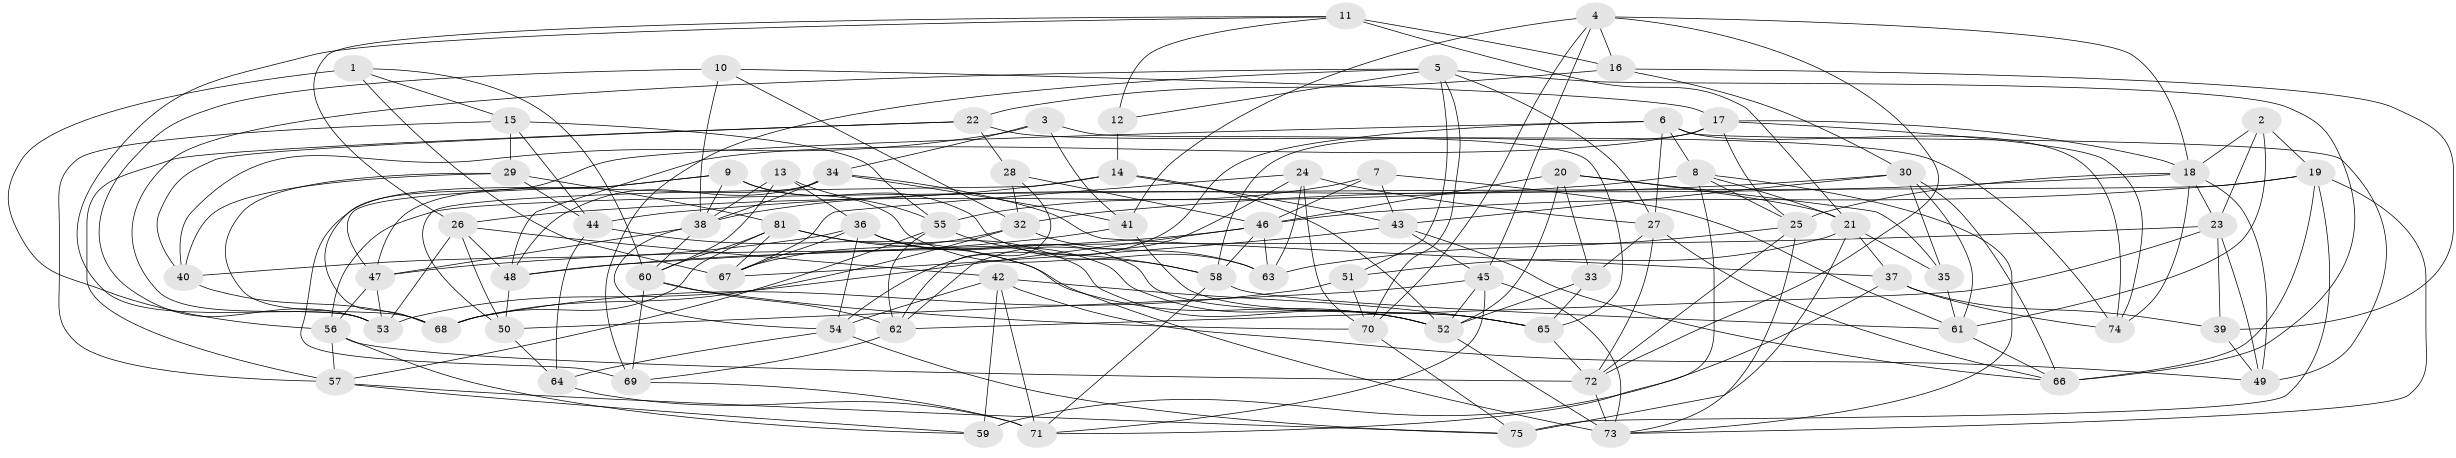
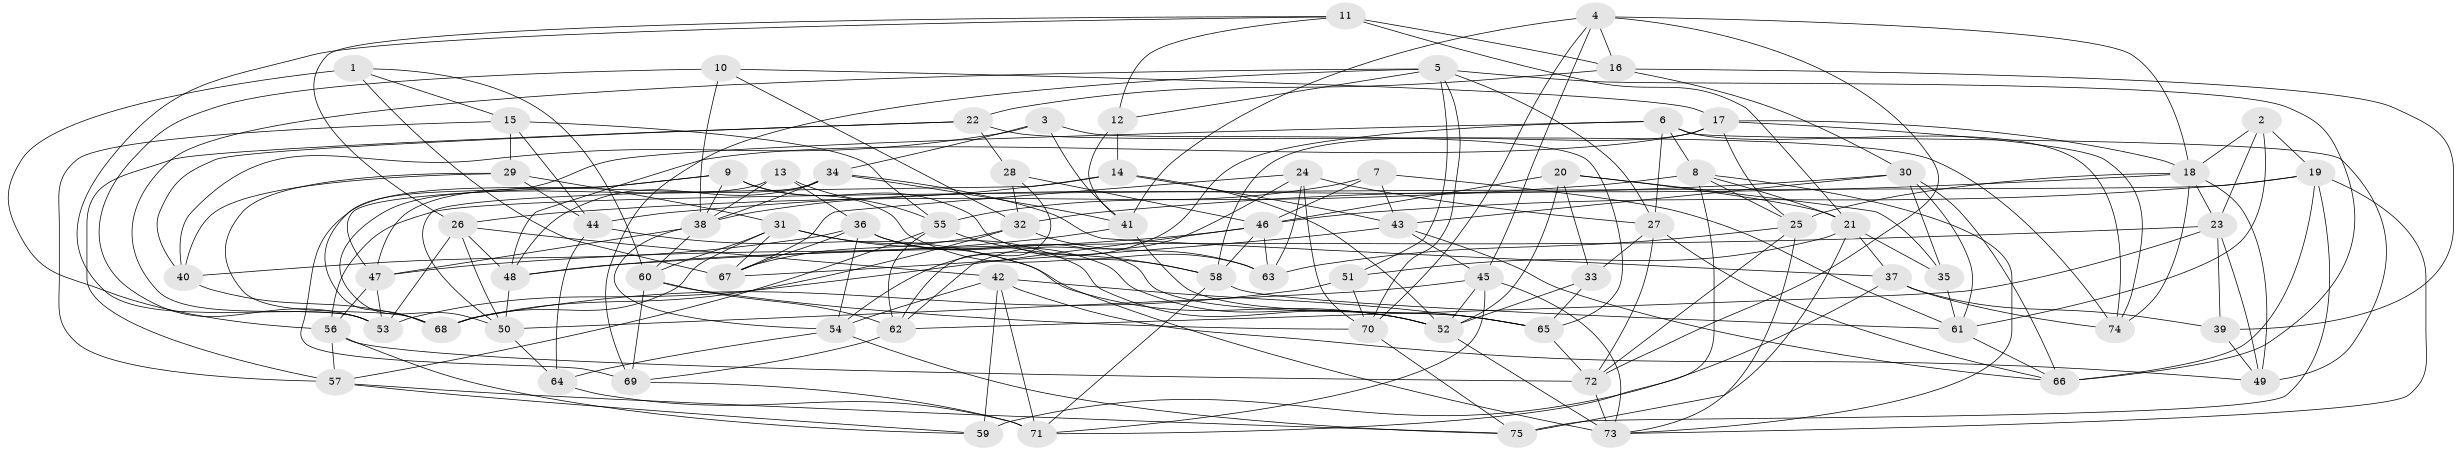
edge "12" -- "41": added
node "81": label "81" -> "31"
edge "13" -- "60": now "13" -- "50"
